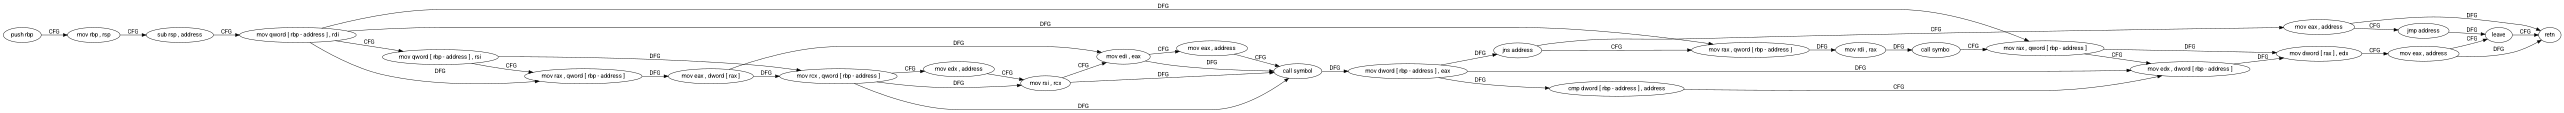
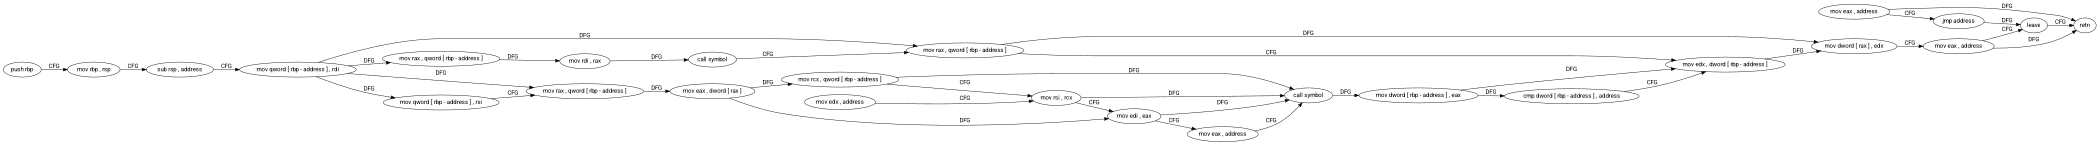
edge "mov qword [ rbp - address ] , rdi" -> "mov qword [ rbp - address ] , rsi": label "CFG" -> "DFG"
node "jns address": removed
edge "mov qword [ rbp - address ] , rsi" -> "mov rcx , qword [ rbp - address ]": removed, label "DFG"
edge "mov rcx , qword [ rbp - address ]" -> "mov edx , address": removed, label "CFG"
edge "mov rcx , qword [ rbp - address ]" -> "mov rsi , rcx": label "DFG" -> "CFG"
